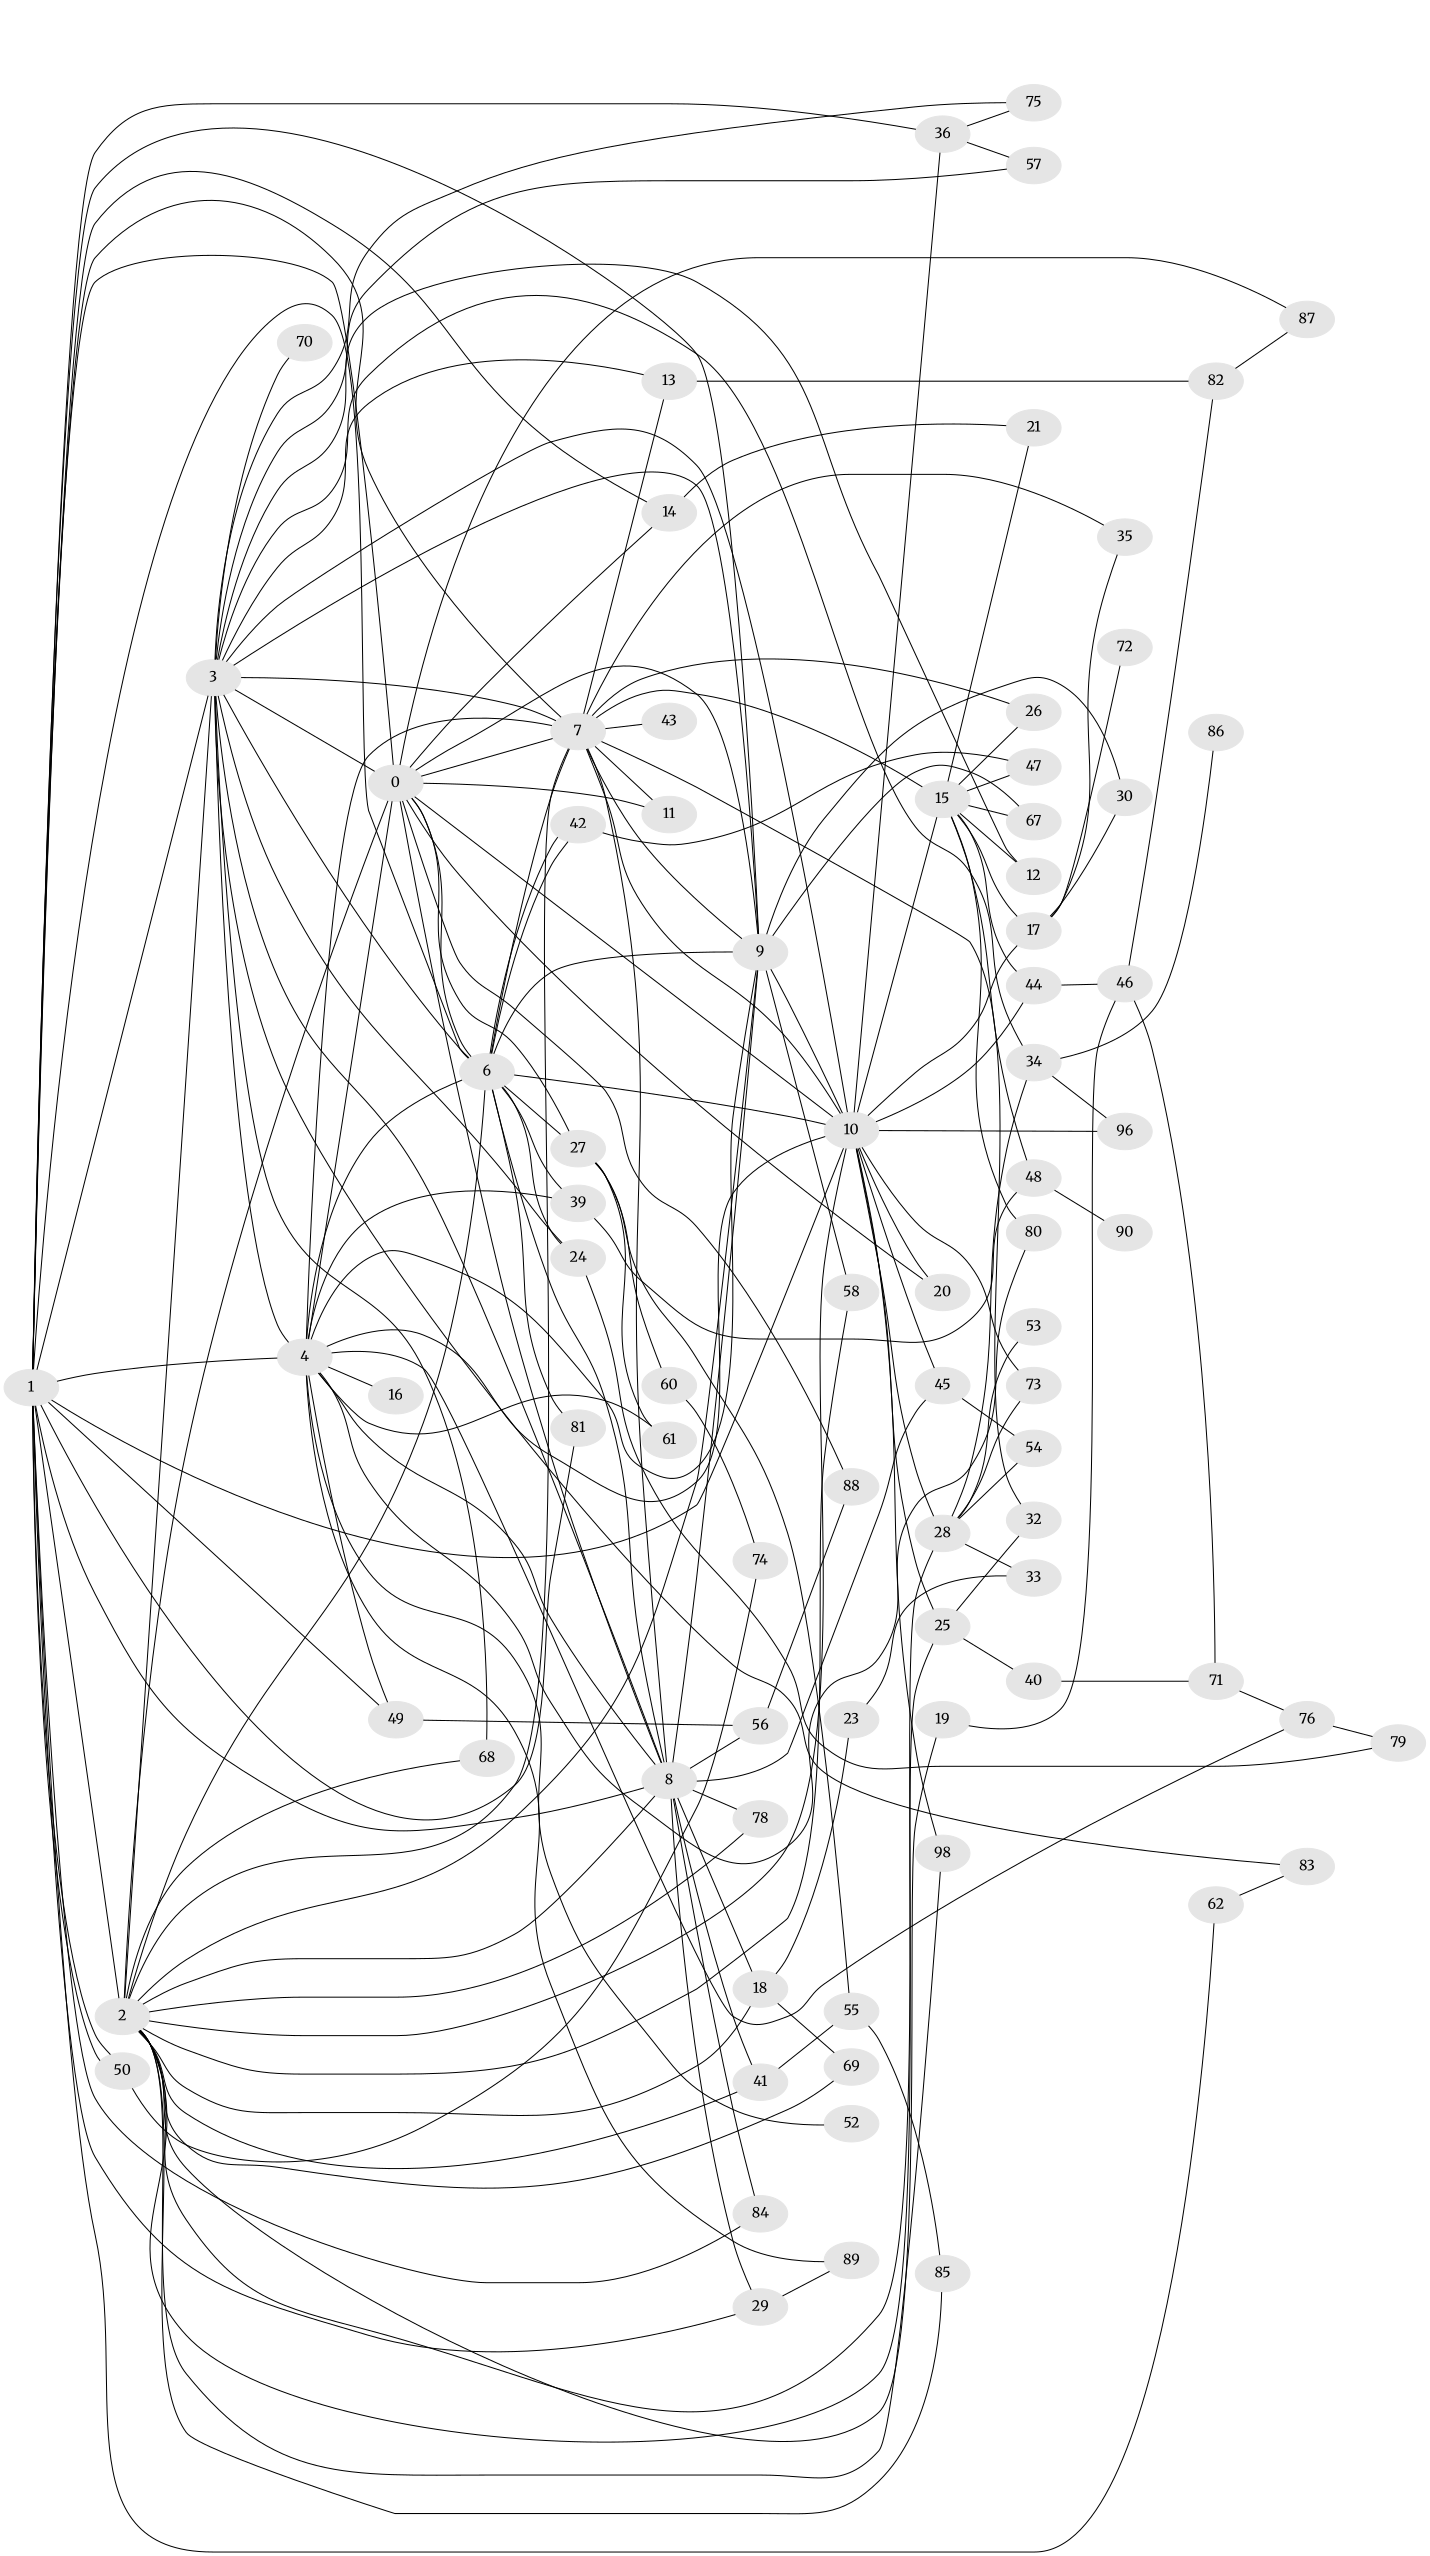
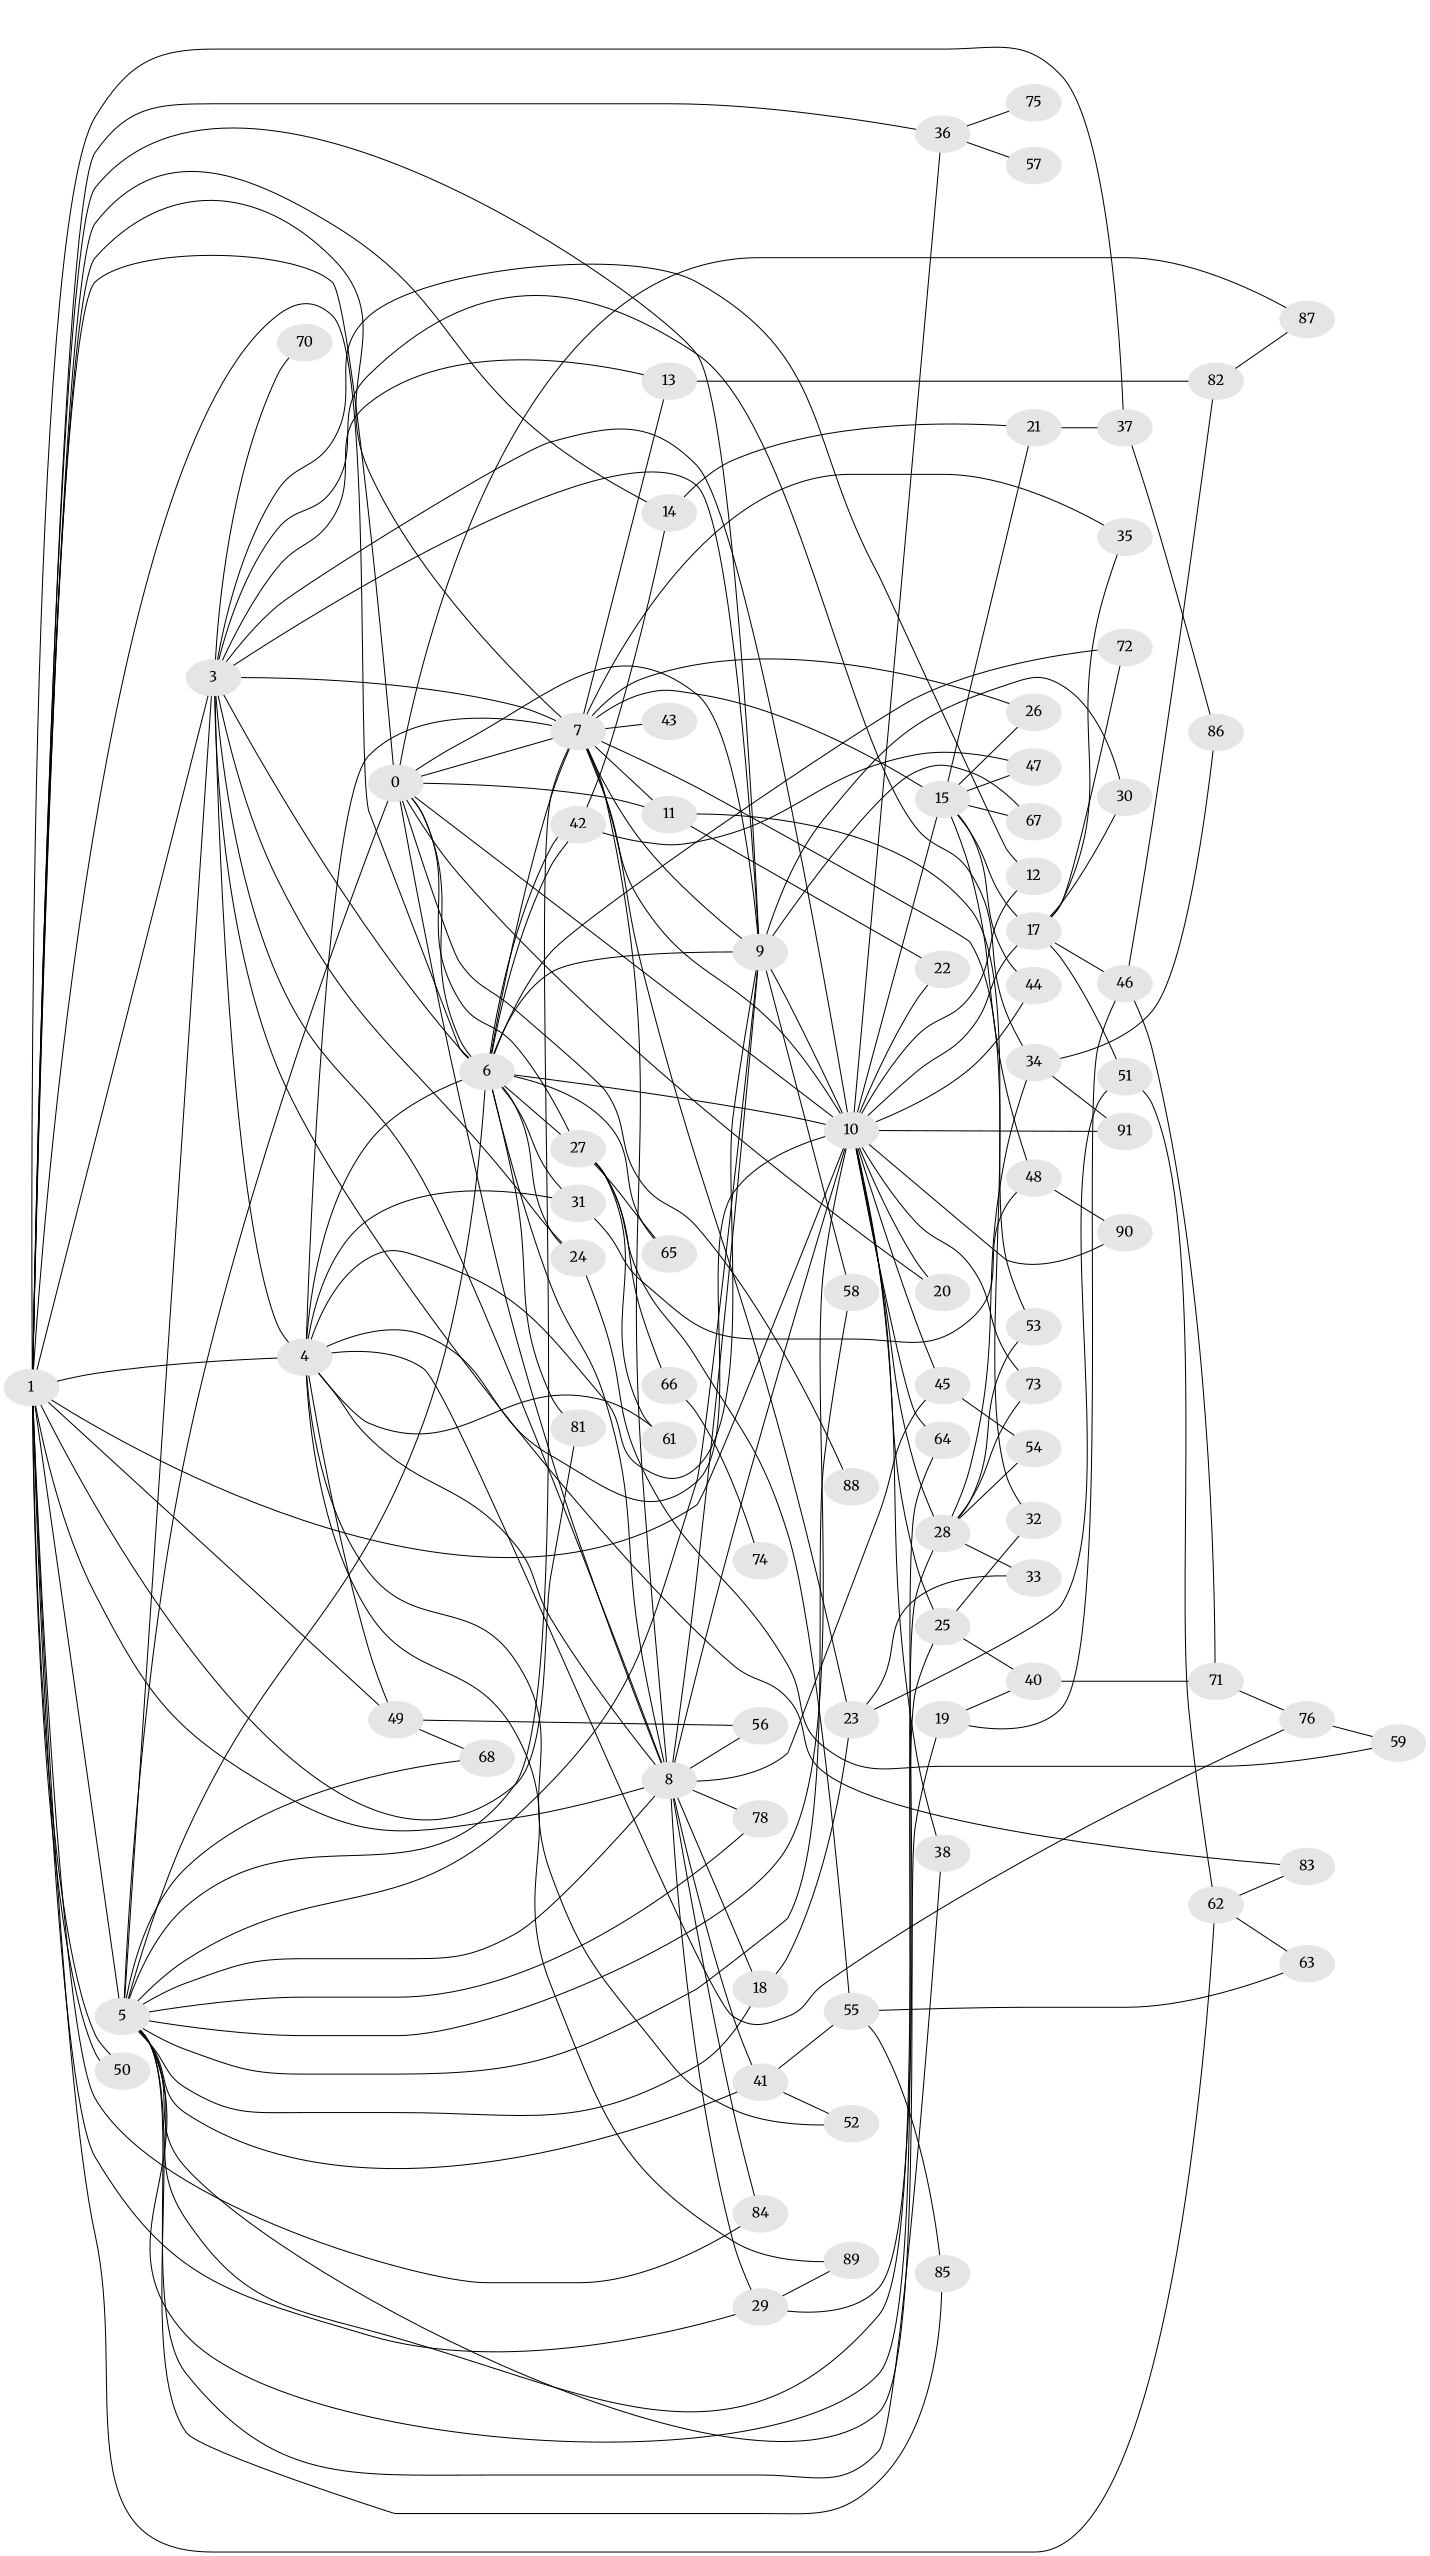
edge "75" -- "3": removed
edge "57" -- "3": removed
node "37": added
edge "14" -- "0": now "14" -- "42"
edge "3" -- "0": removed
edge "72" -- "6": added
edge "15" -- "12": now "10" -- "12"
edge "11" -- "53": added
node "22": added
edge "46" -- "44": now "46" -- "17"
edge "0" -- "4": removed
node "51": added
node "96": label "96" -> "91"
edge "7" -- "23": added
node "39": label "39" -> "31"
node "80": removed
edge "10" -- "90": added
edge "3" -- "68": now "49" -- "68"
node "65": added
node "60": label "60" -> "66"
node "16": removed
node "64": added
edge "10" -- "8": added
edge "88" -- "56": removed
edge "40" -- "19": added
node "79": label "79" -> "59"
node "98": label "98" -> "38"
node "63": added
node "2": label "2" -> "5"
edge "74" -- "50": removed
node "69": removed
edge "41" -- "52": added
